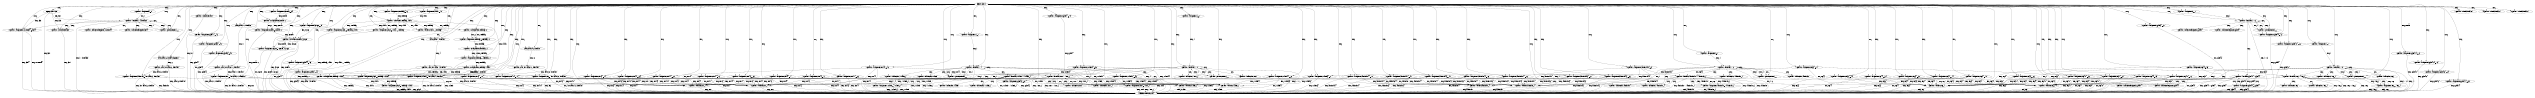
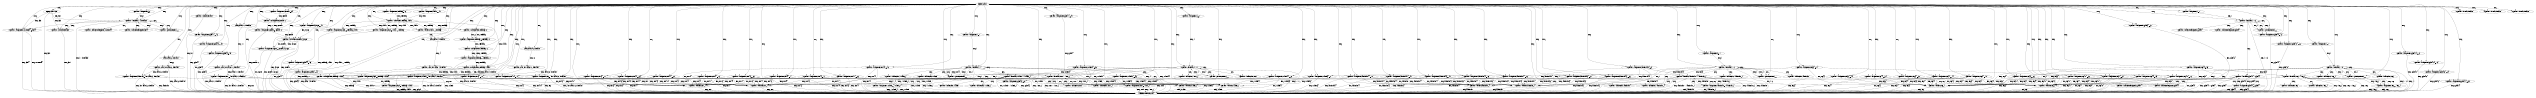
edge "(PARAM,gbnrs)" -> "(<operator>.assignment,qybei[11] = 3)": label "DDG: cmesao" -> "DDG: "
node "(calloc,calloc(8, sizeof(assignment)))": label "(calloc,calloc(8, sizeof(assignment)))" -> "(calloc,calloc(8, sizeof(int)))"
